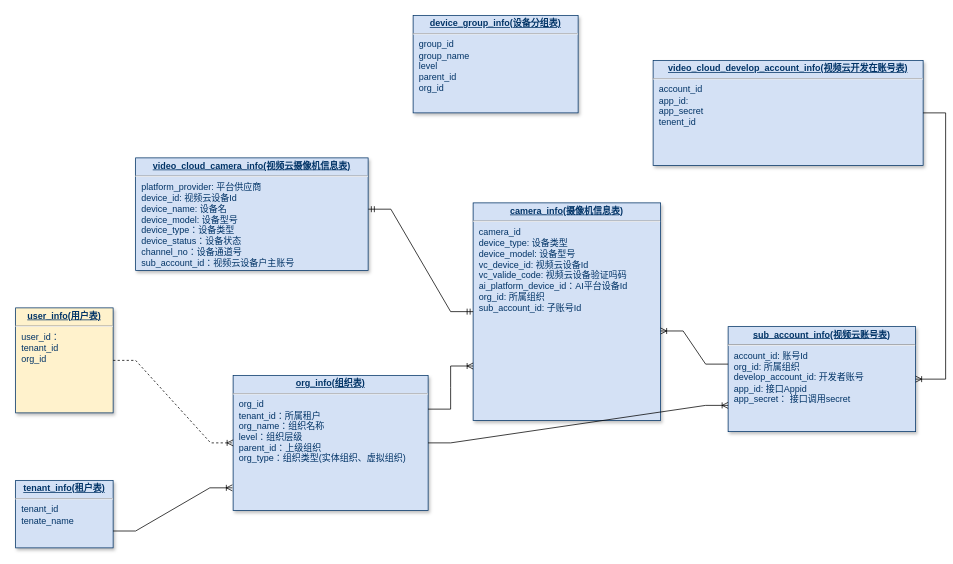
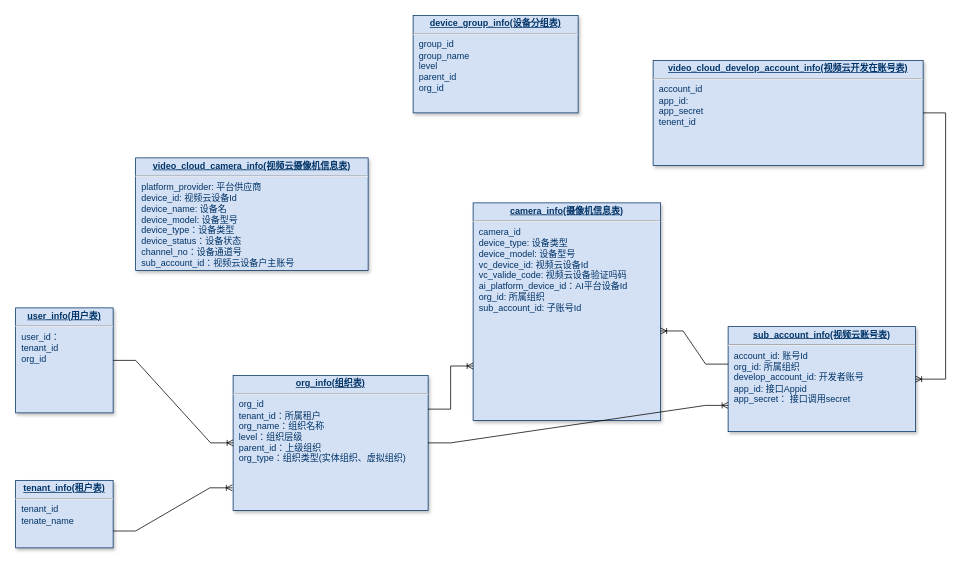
edge "video_cloud_camera_info(视频云摄像机信息表) platform_provider: 平台供应商 device_id: 视频云设备Id device_name: 设备名 device_model: 设备型号 device_type：设备类型 device_status：设备状态 channel_no：设备通道号 sub_account_id：视频云设备户主账号" -- "camera_info(摄像机信息表) camera_id device_type: 设备类型 device_model: 设备型号 vc_device_id: 视频云设备Id vc_valide_code: 视频云设备验证吗码 ai_platform_device_id：AI平台设备Id org_id: 所属组织 sub_account_id: 子账号Id": removed
node "user_info(用户表) user_id： tenant_id org_id": fillcolor #fff2cc -> #d4e1f5
edge "user_info(用户表) user_id： tenant_id org_id" -> "org_info(组织表) org_id tenant_id：所属租户 org_name：组织名称 level：组织层级 parent_id：上级组织 org_type：组织类型(实体组织、虚拟组织)": style dashed -> solid
